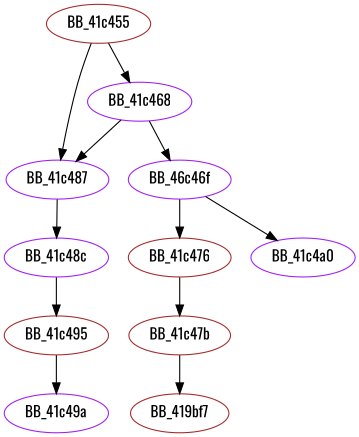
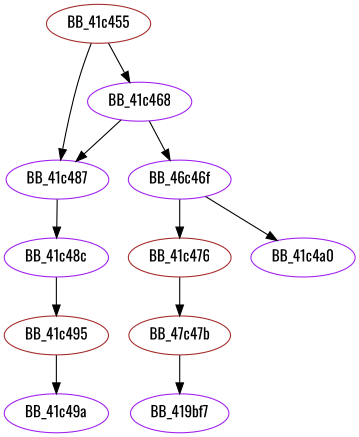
node "BB_41c47b": label "BB_41c47b" -> "BB_47c47b"
node "BB_419bf7": color brown -> purple
